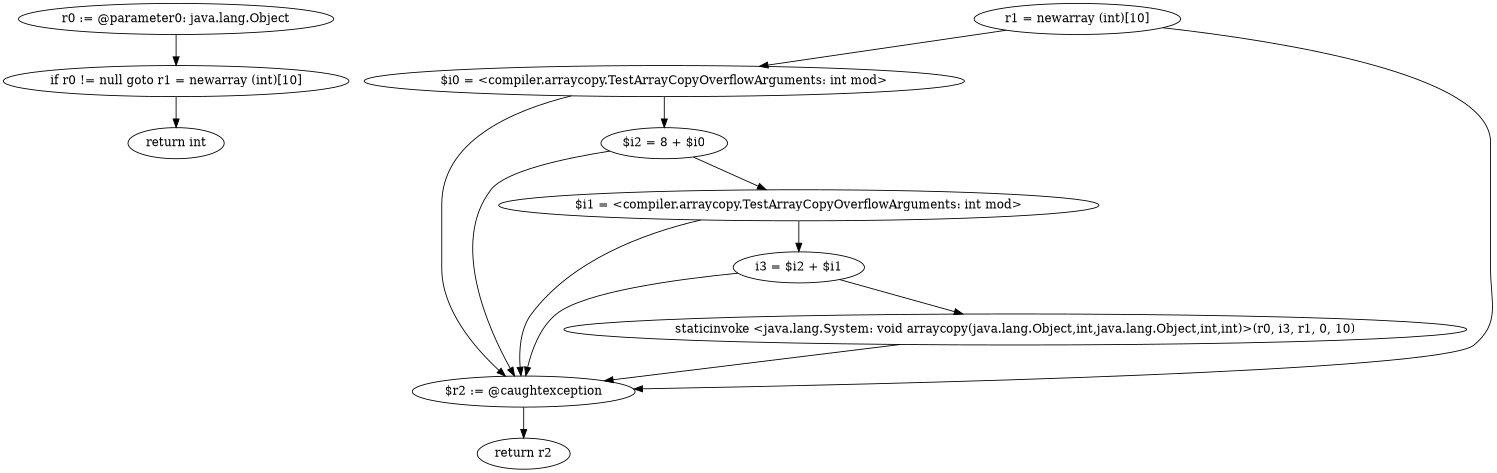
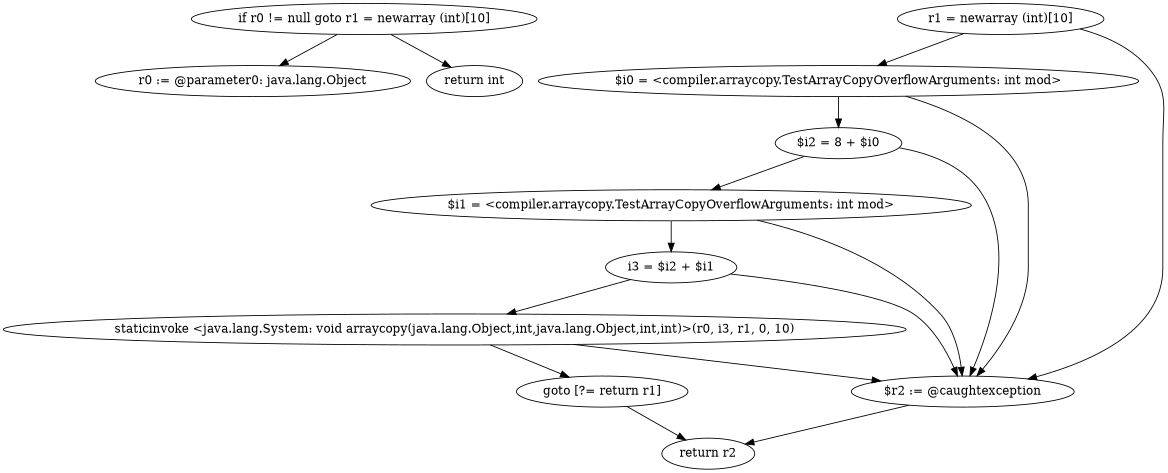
edge "r0 := @parameter0: java.lang.Object" -> "if r0 != null goto r1 = newarray (int)[10]": reversed
node "goto [?= return r1]": added
